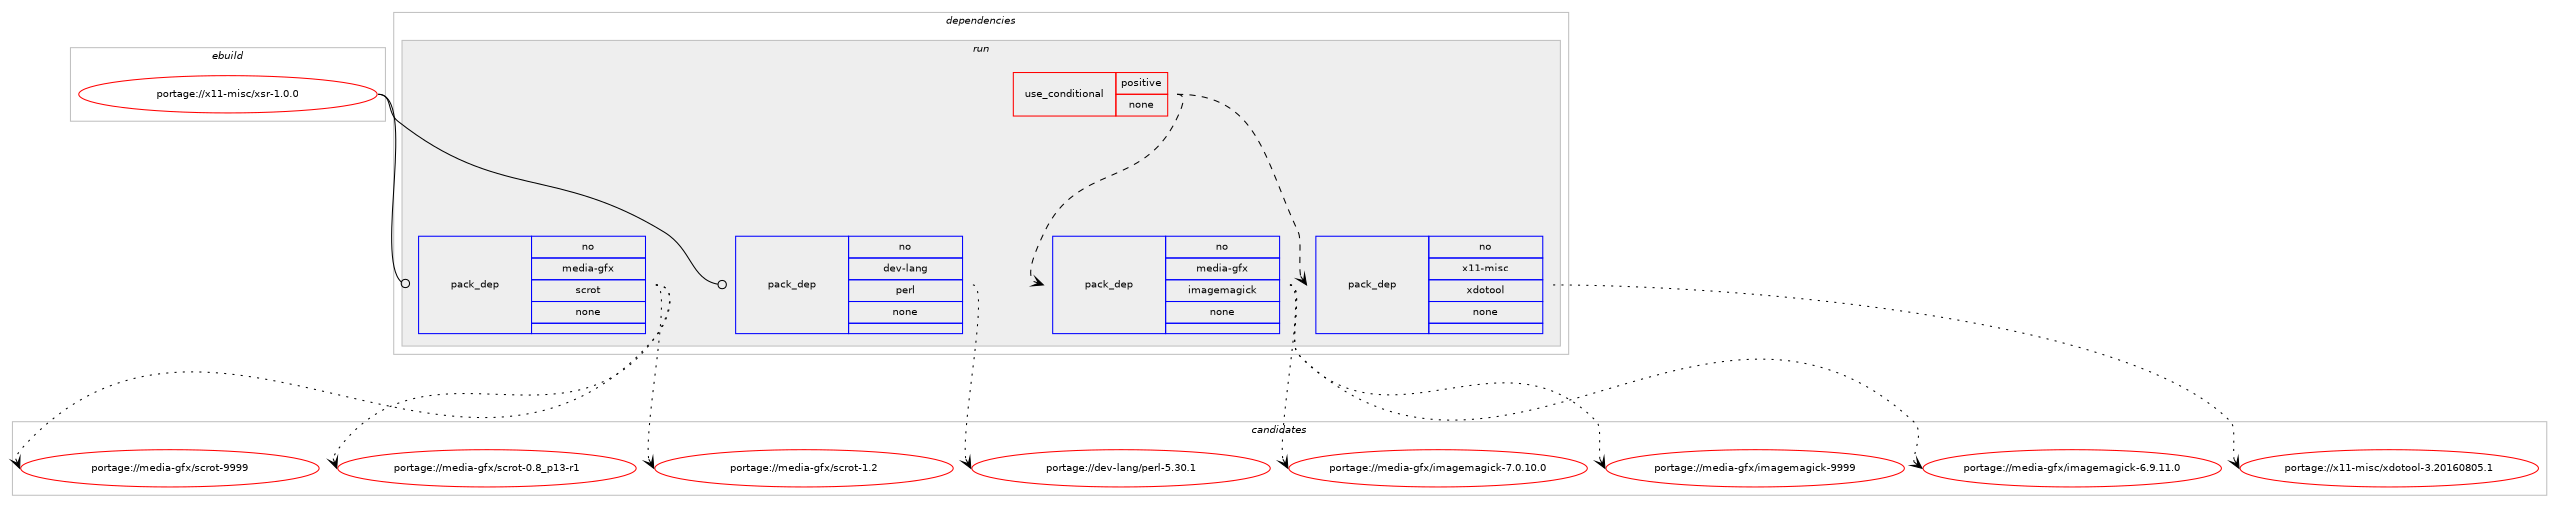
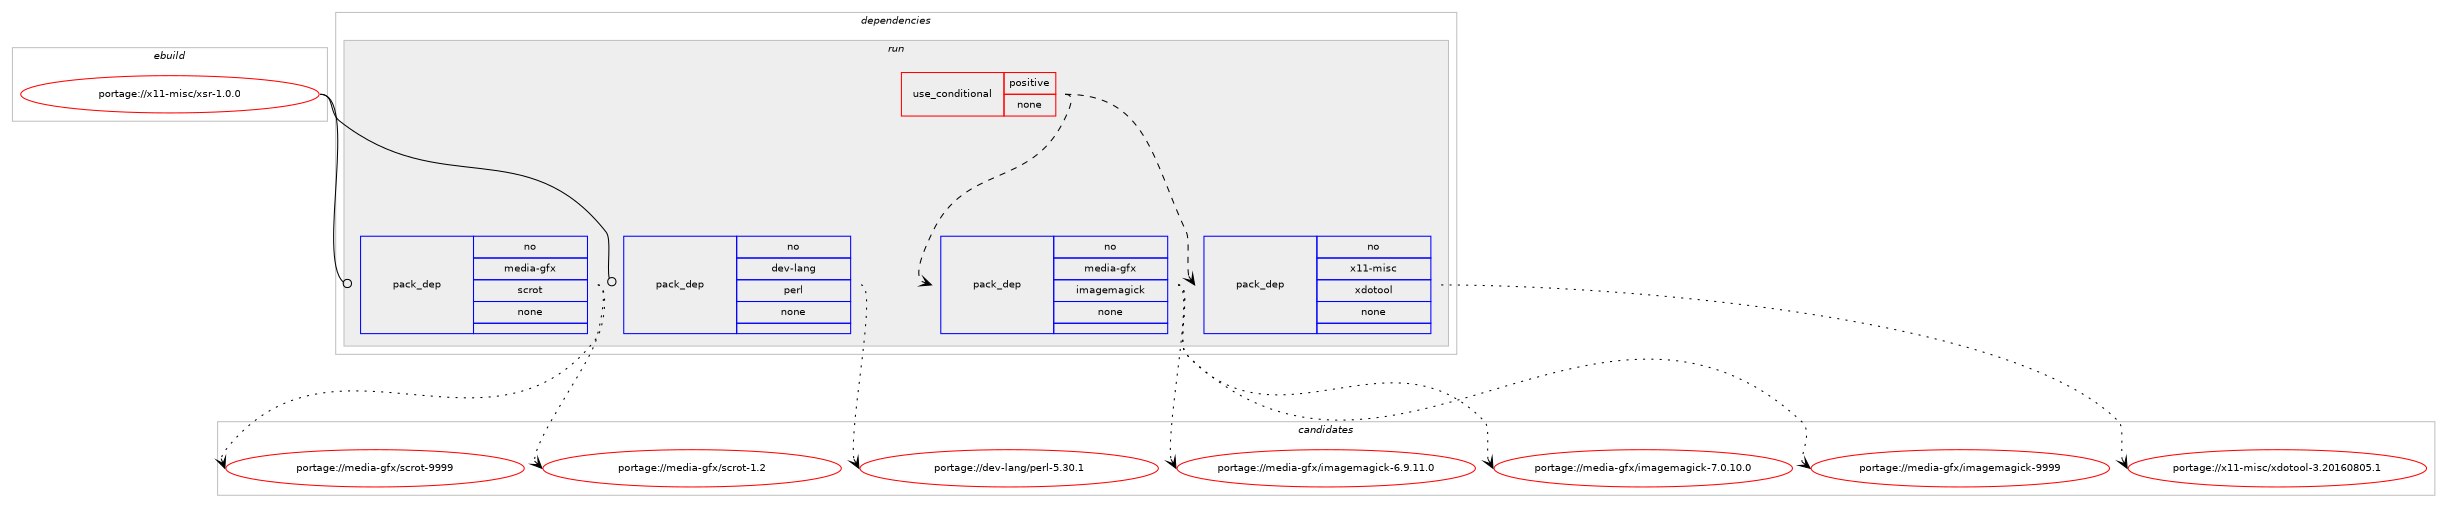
node "portage://media-gfx/scrot-0.8_p13-r1": removed
